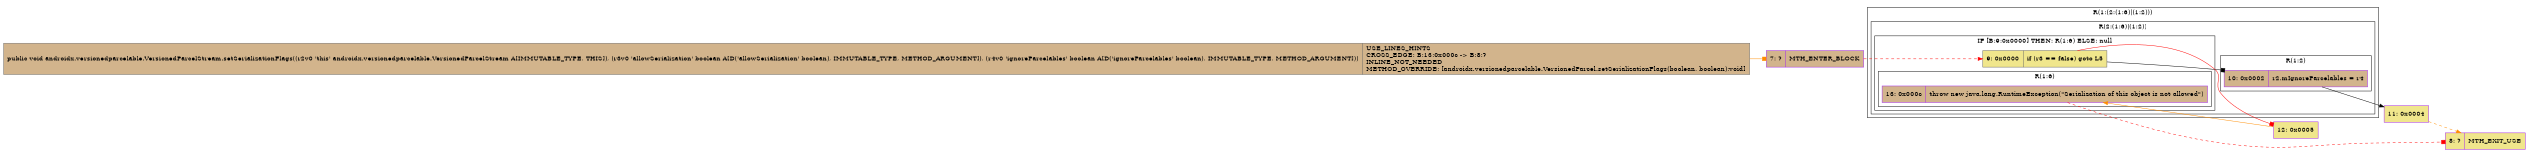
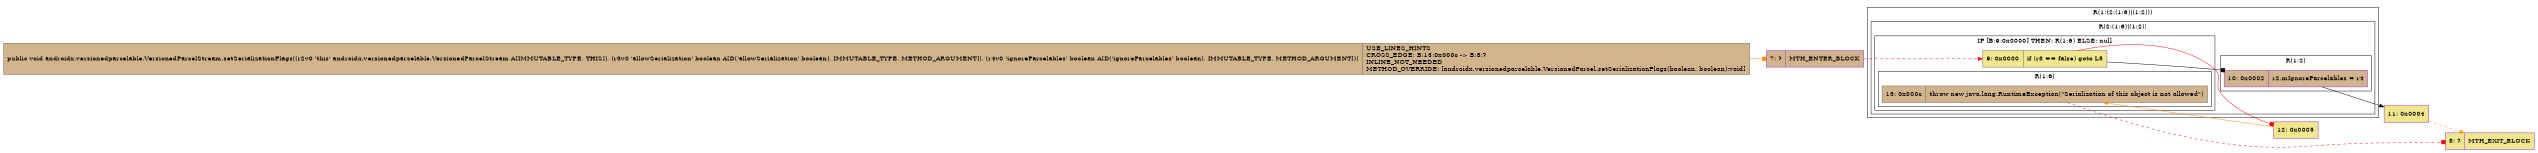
node "13: 0x000c": color purple -> gray40
node "8: ?": text "MTH_EXIT_USE" -> "MTH_EXIT_BLOCK"
